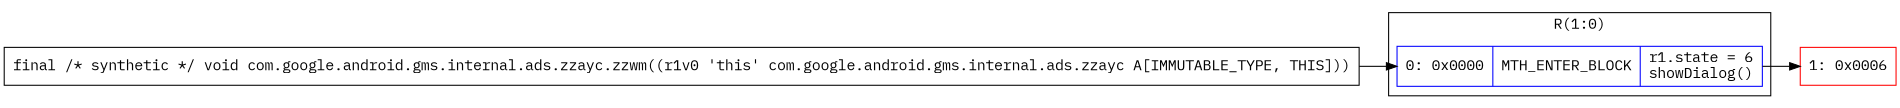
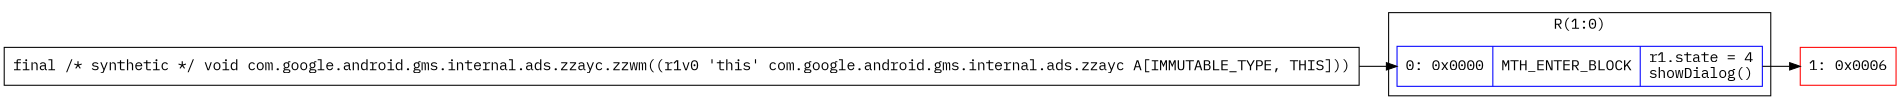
node "0: 0x0000": text "r1.state = 6" -> "r1.state = 4"
